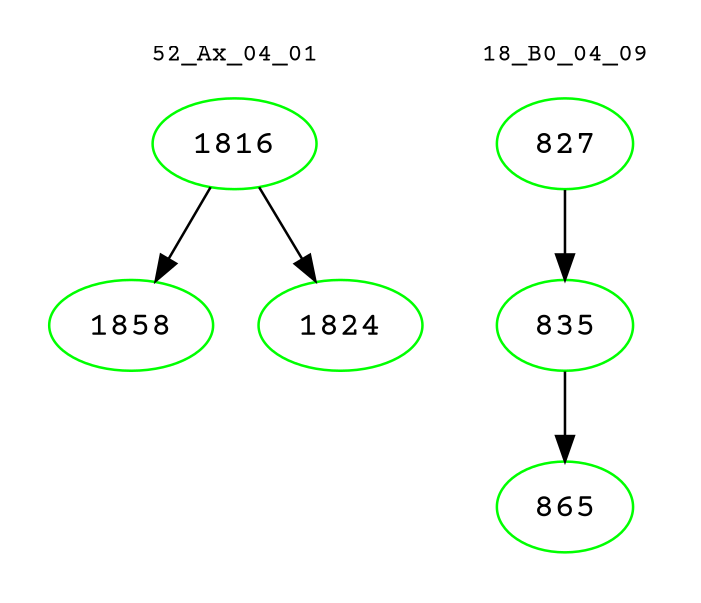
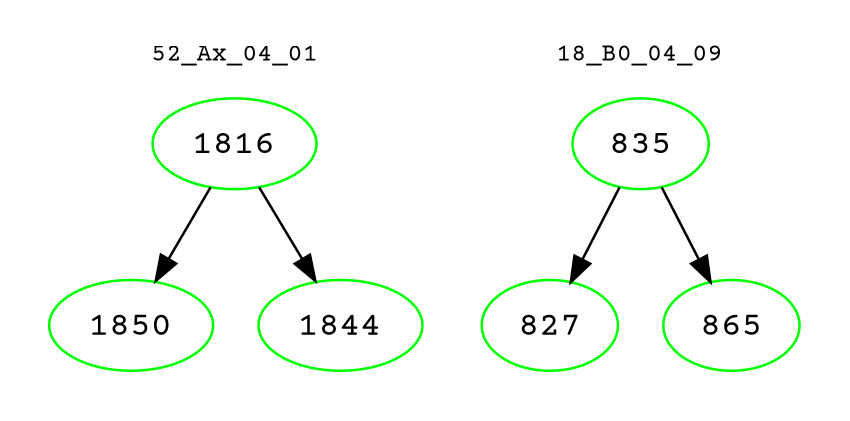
edge "827" -> "835": reversed
node "1858": label "1858" -> "1850"
node "1824": label "1824" -> "1844"
